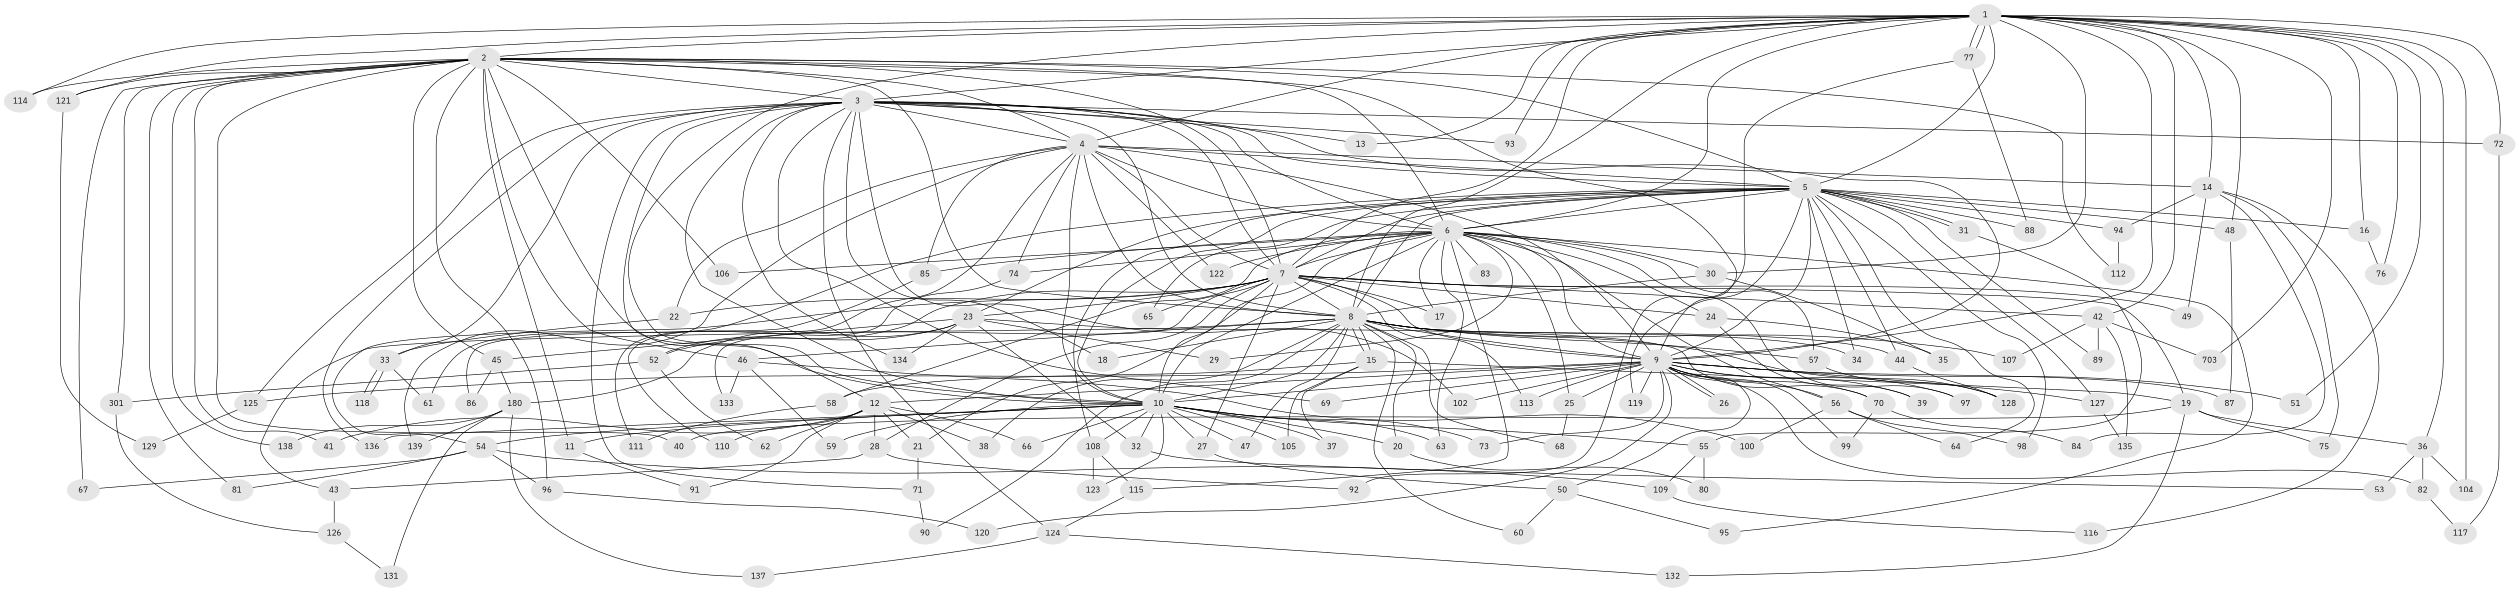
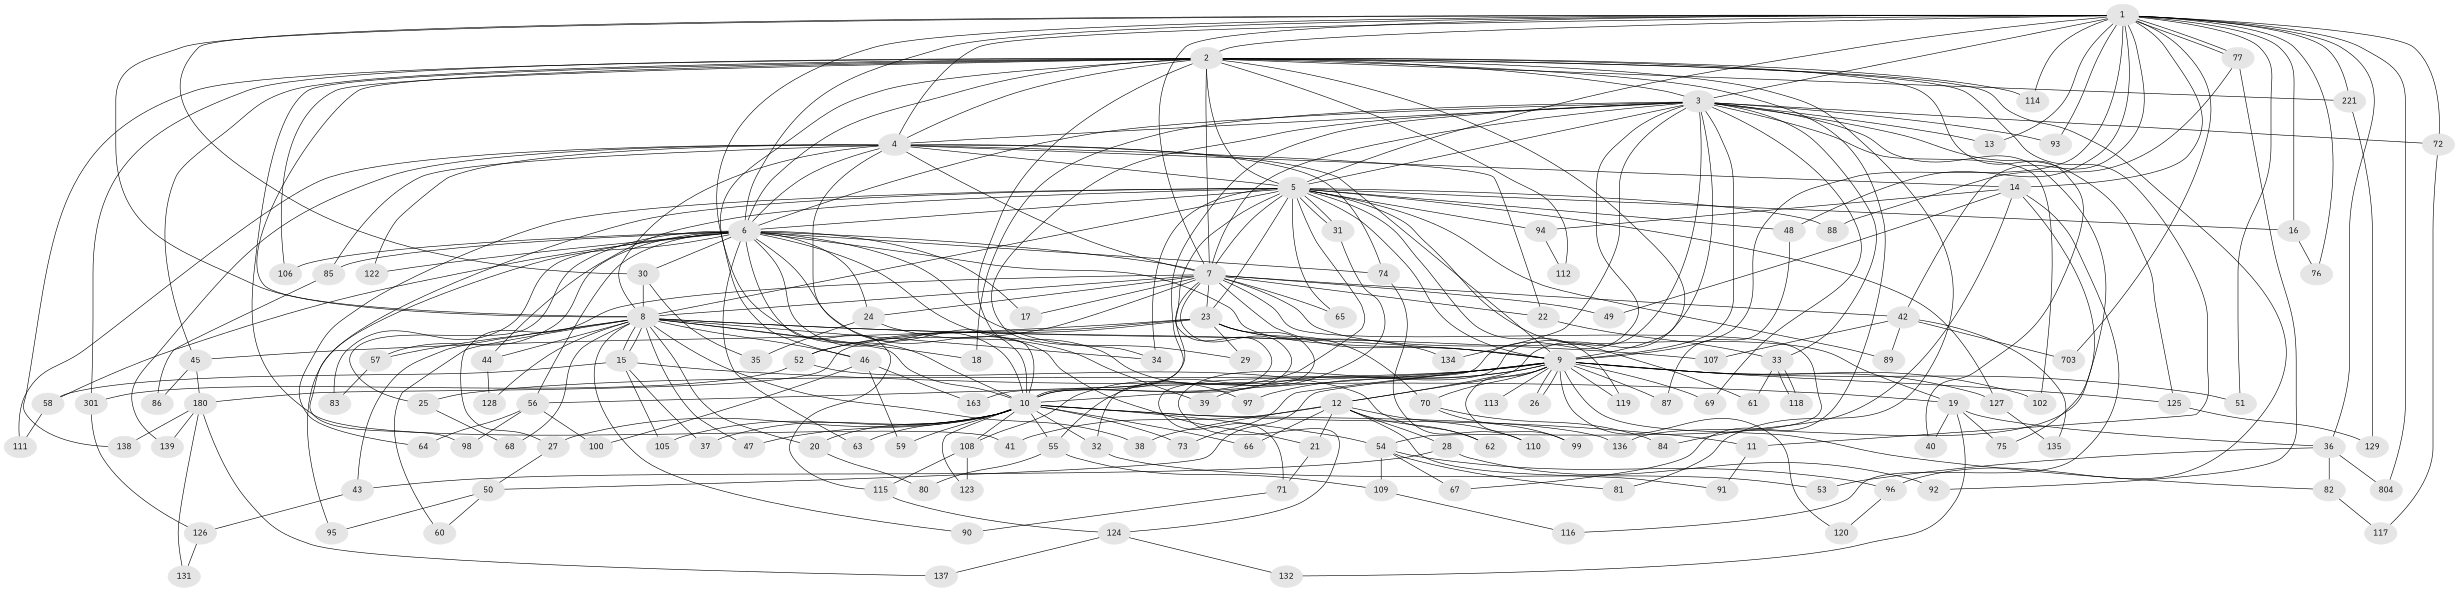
node "121": label "121" -> "221"
edge "3" -- "8": now "3" -- "34"
edge "7" -- "113": removed
edge "7" -- "28": removed
edge "57" -- "128": now "57" -- "83"
node "133": label "133" -> "163"
node "104": label "104" -> "804"
